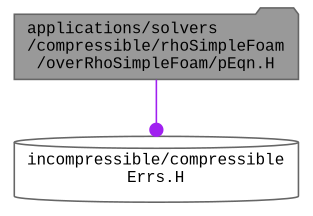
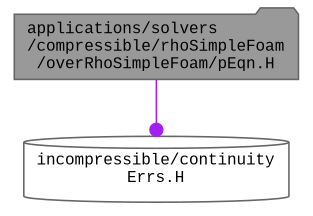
node "incompressible/compressible Errs.H": label "incompressible/compressible Errs.H" -> "incompressible/continuity Errs.H"
